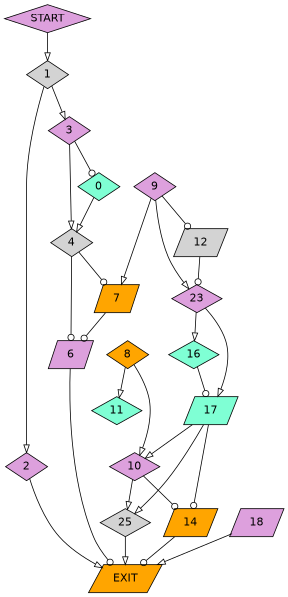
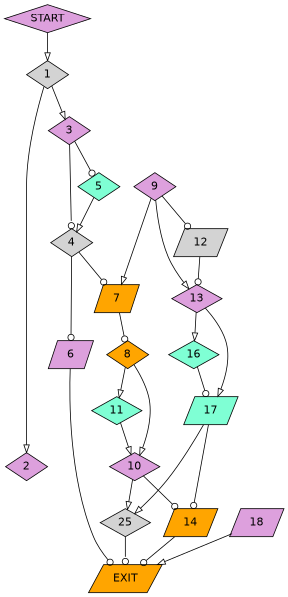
edge "3" -> "4": arrowhead onormal -> odot
node "0": label "0" -> "5"
node "23": label "23" -> "13"
edge "7" -> "6": now "7" -> "8"
edge "17" -> "10": now "11" -> "10"
edge "2" -> "EXIT": removed
edge "25" -> "EXIT": arrowhead onormal -> odot
